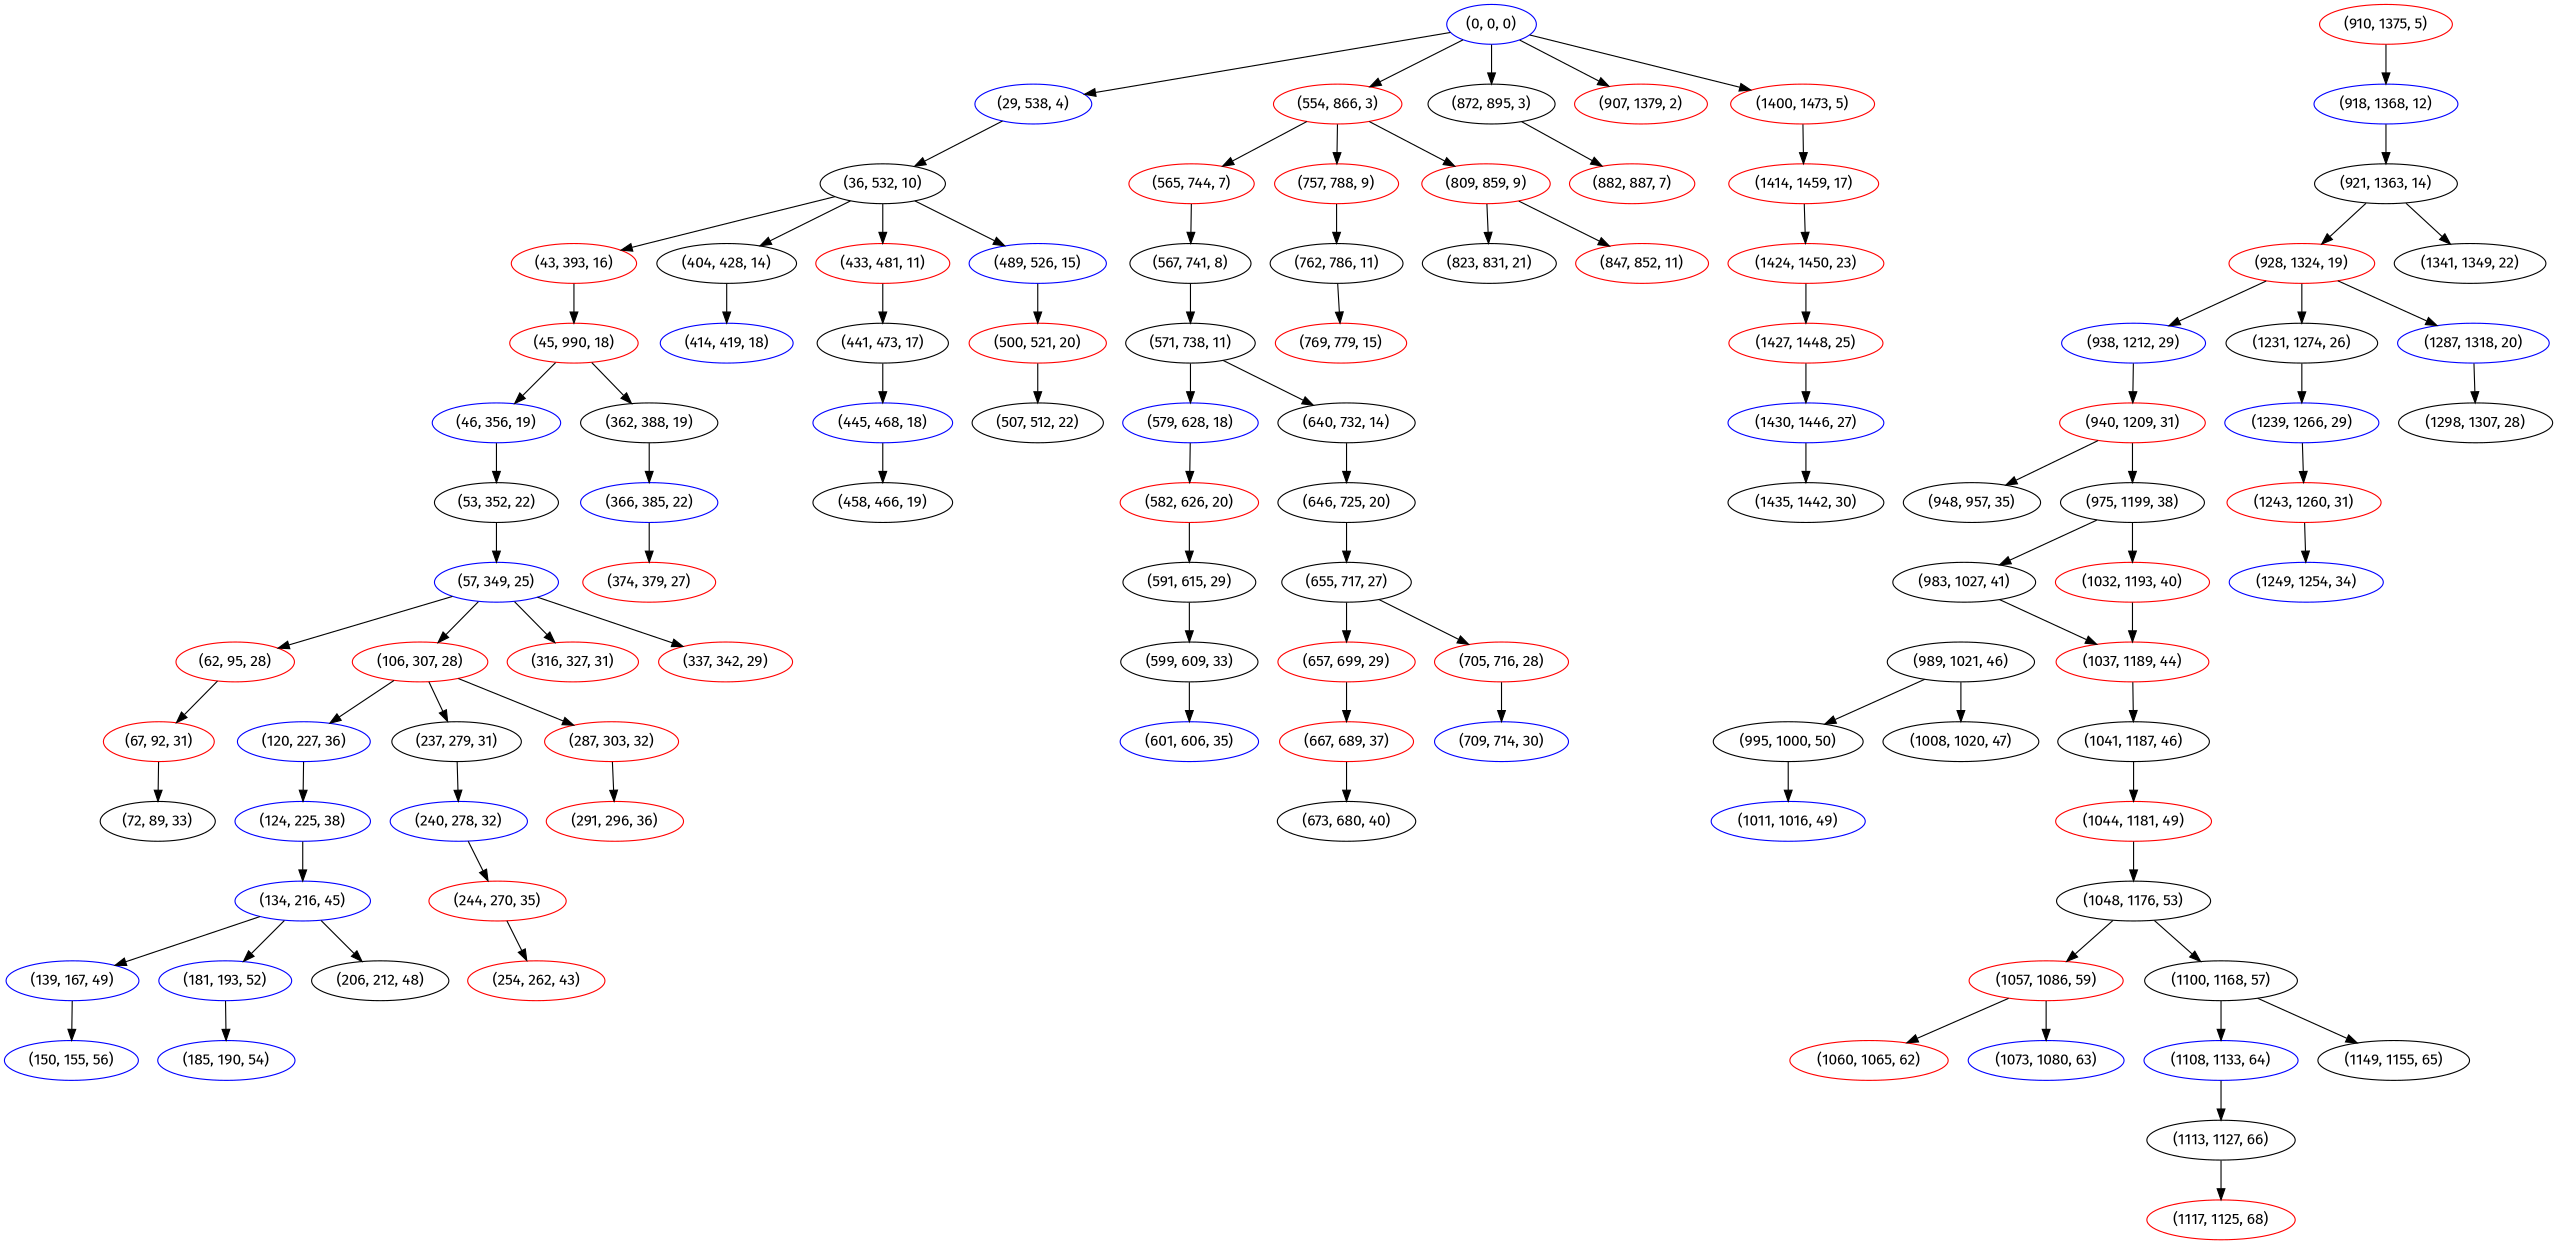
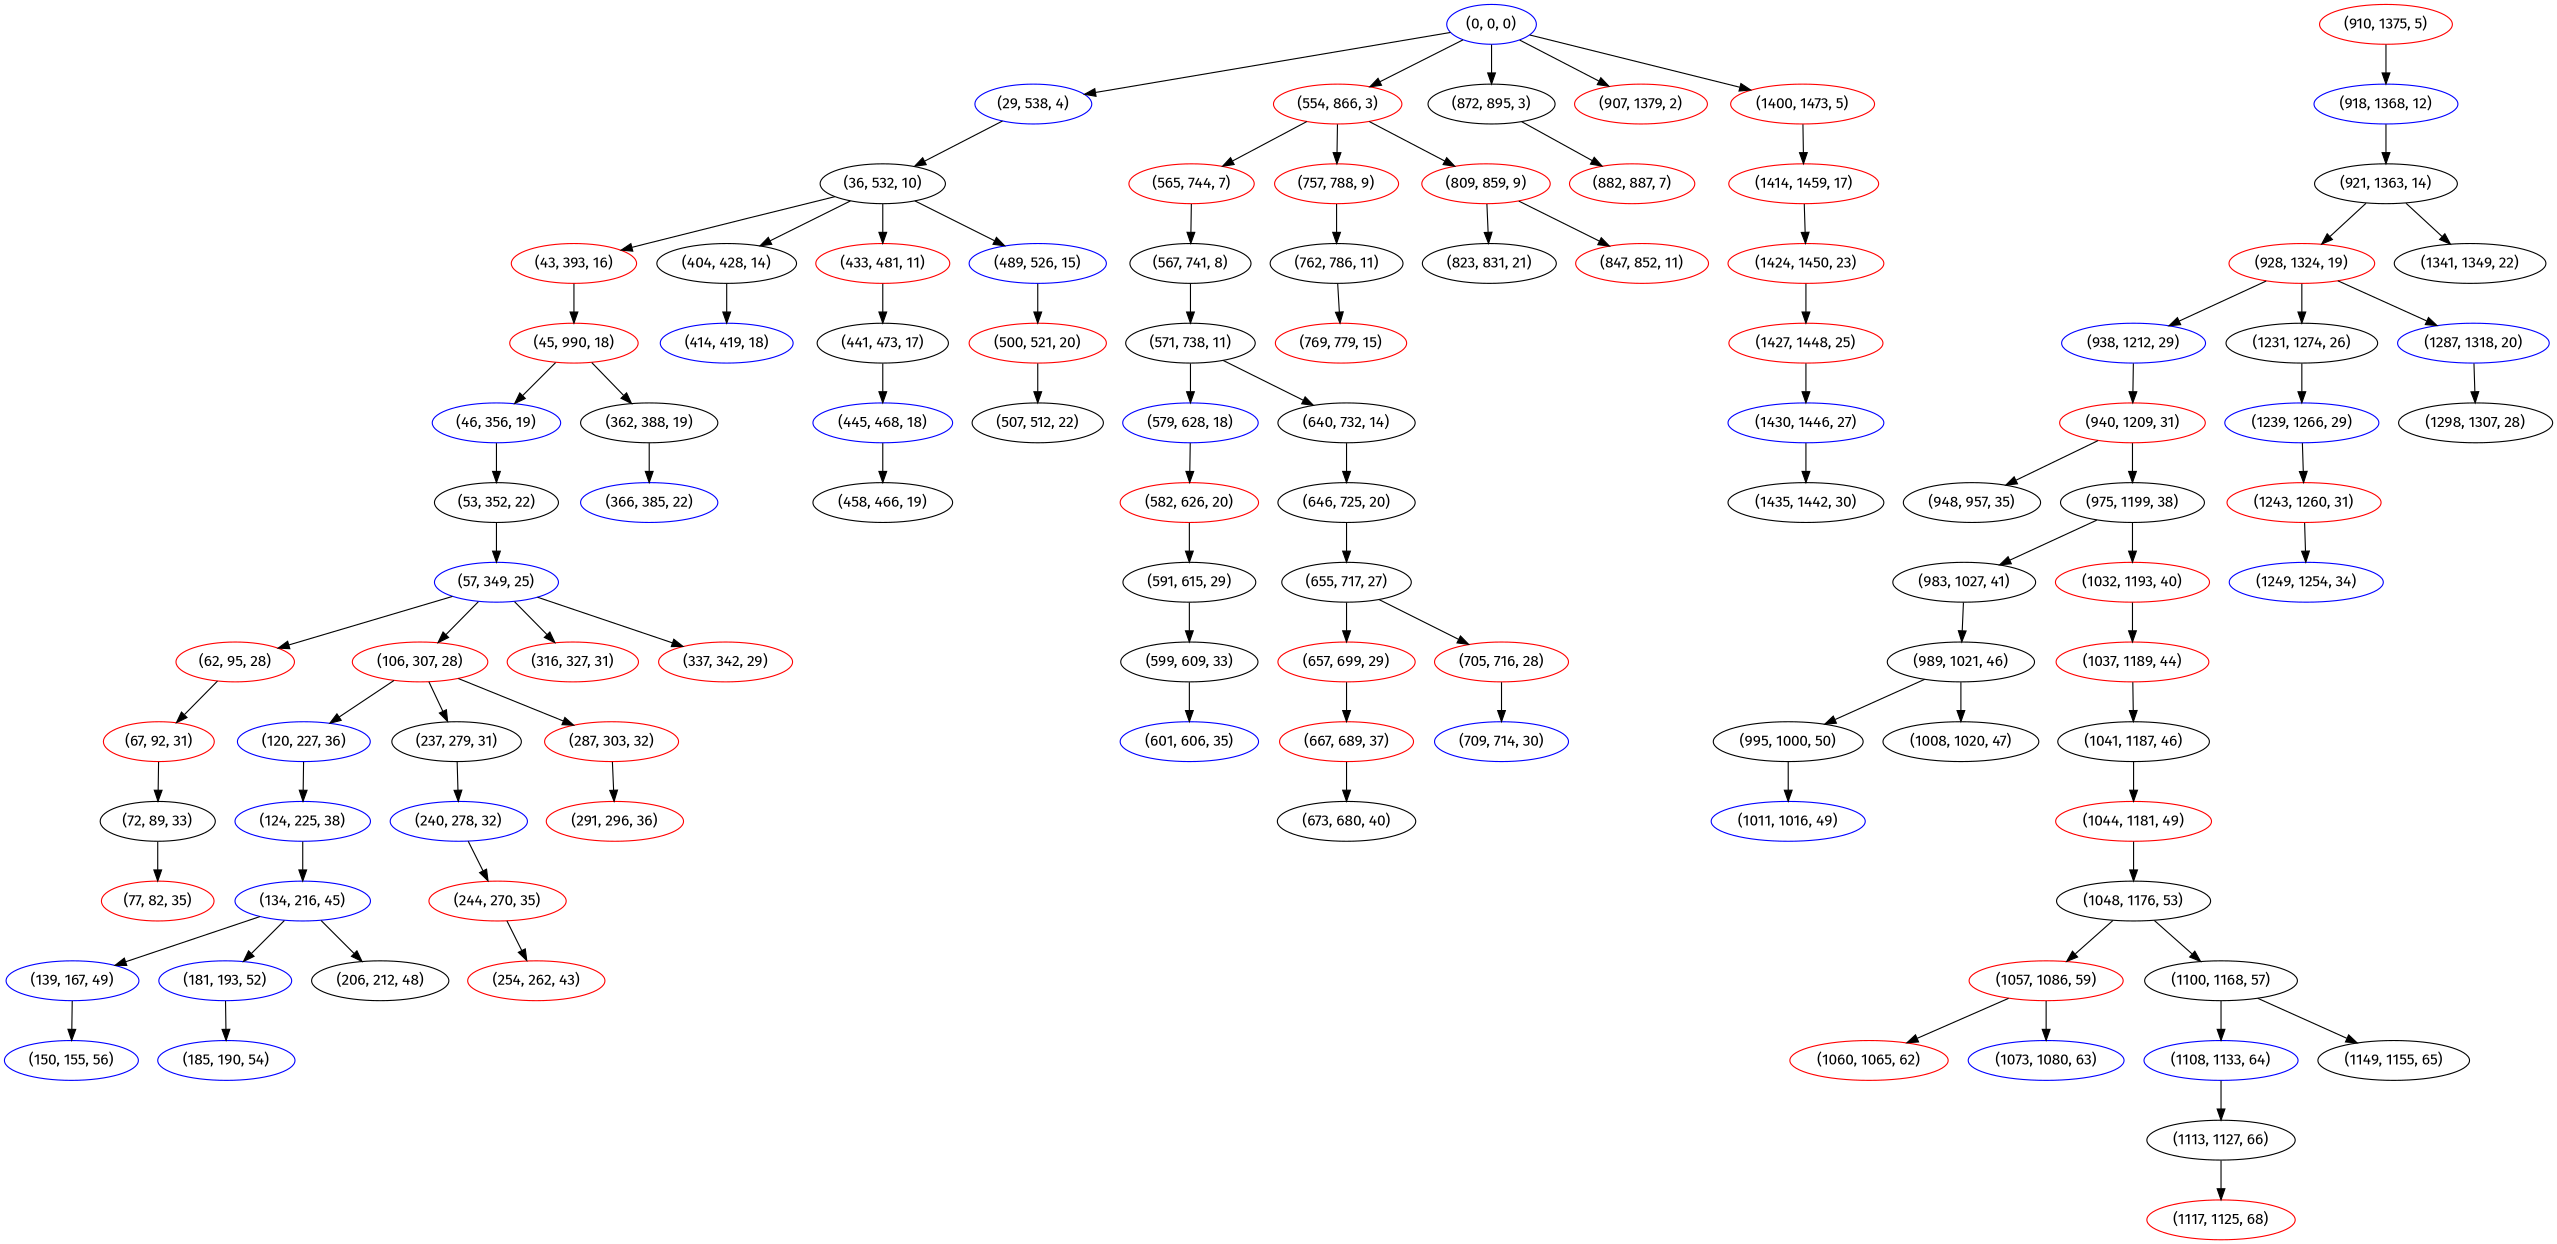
node "(374, 379, 27)": removed
edge "(983, 1027, 41)" -> "(1037, 1189, 44)": now "(983, 1027, 41)" -> "(989, 1021, 46)"
node "(77, 82, 35)": added
